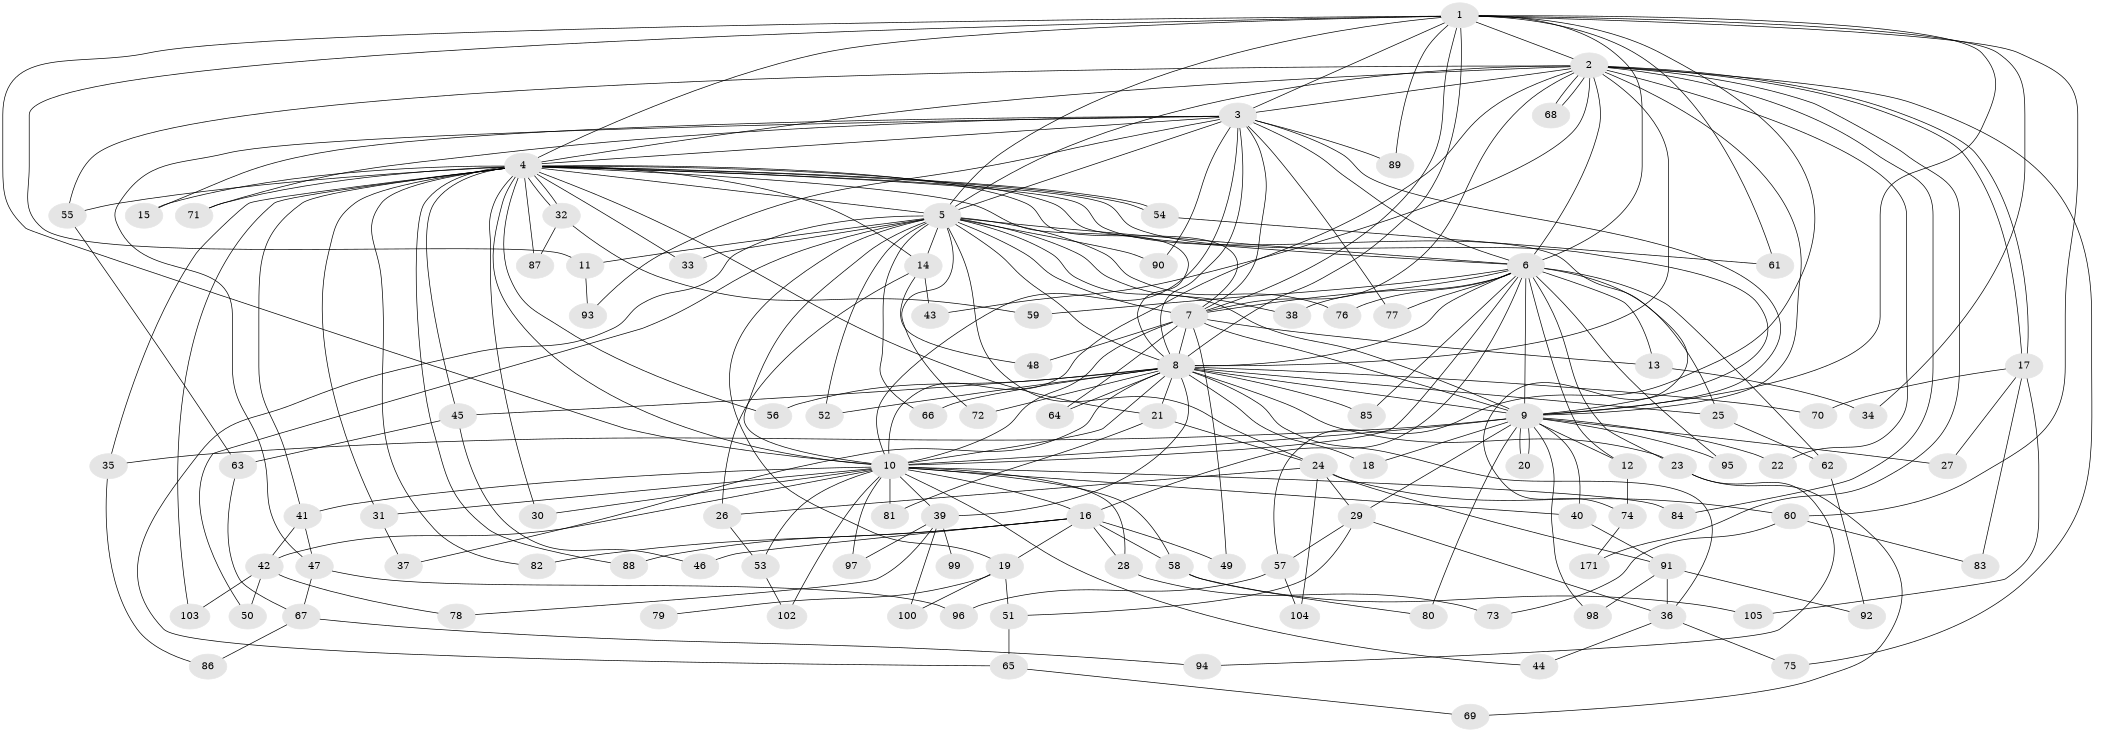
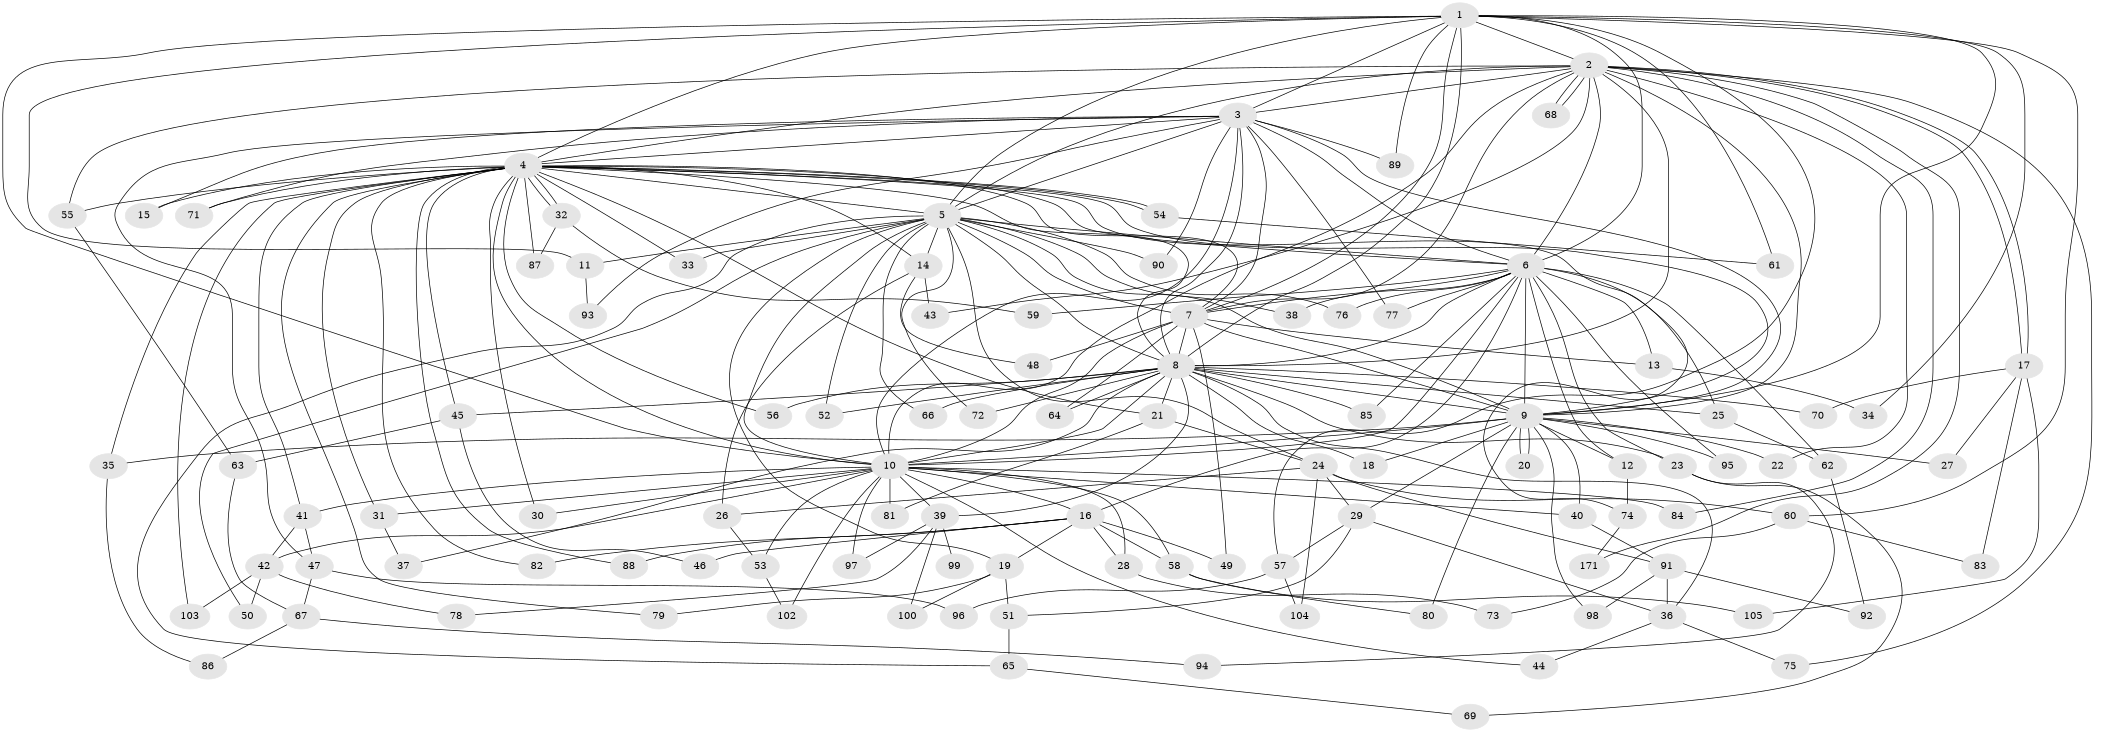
edge "4" -- "79": added
